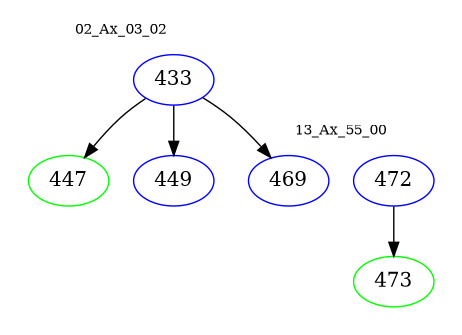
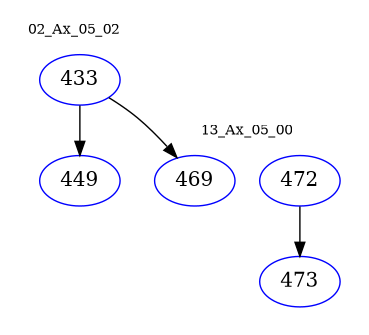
cluster "02_Ax_03_02": label "02_Ax_03_02" -> "02_Ax_05_02"
cluster "13_Ax_55_00": label "13_Ax_55_00" -> "13_Ax_05_00"
node "447": removed
node "473": color green -> blue
